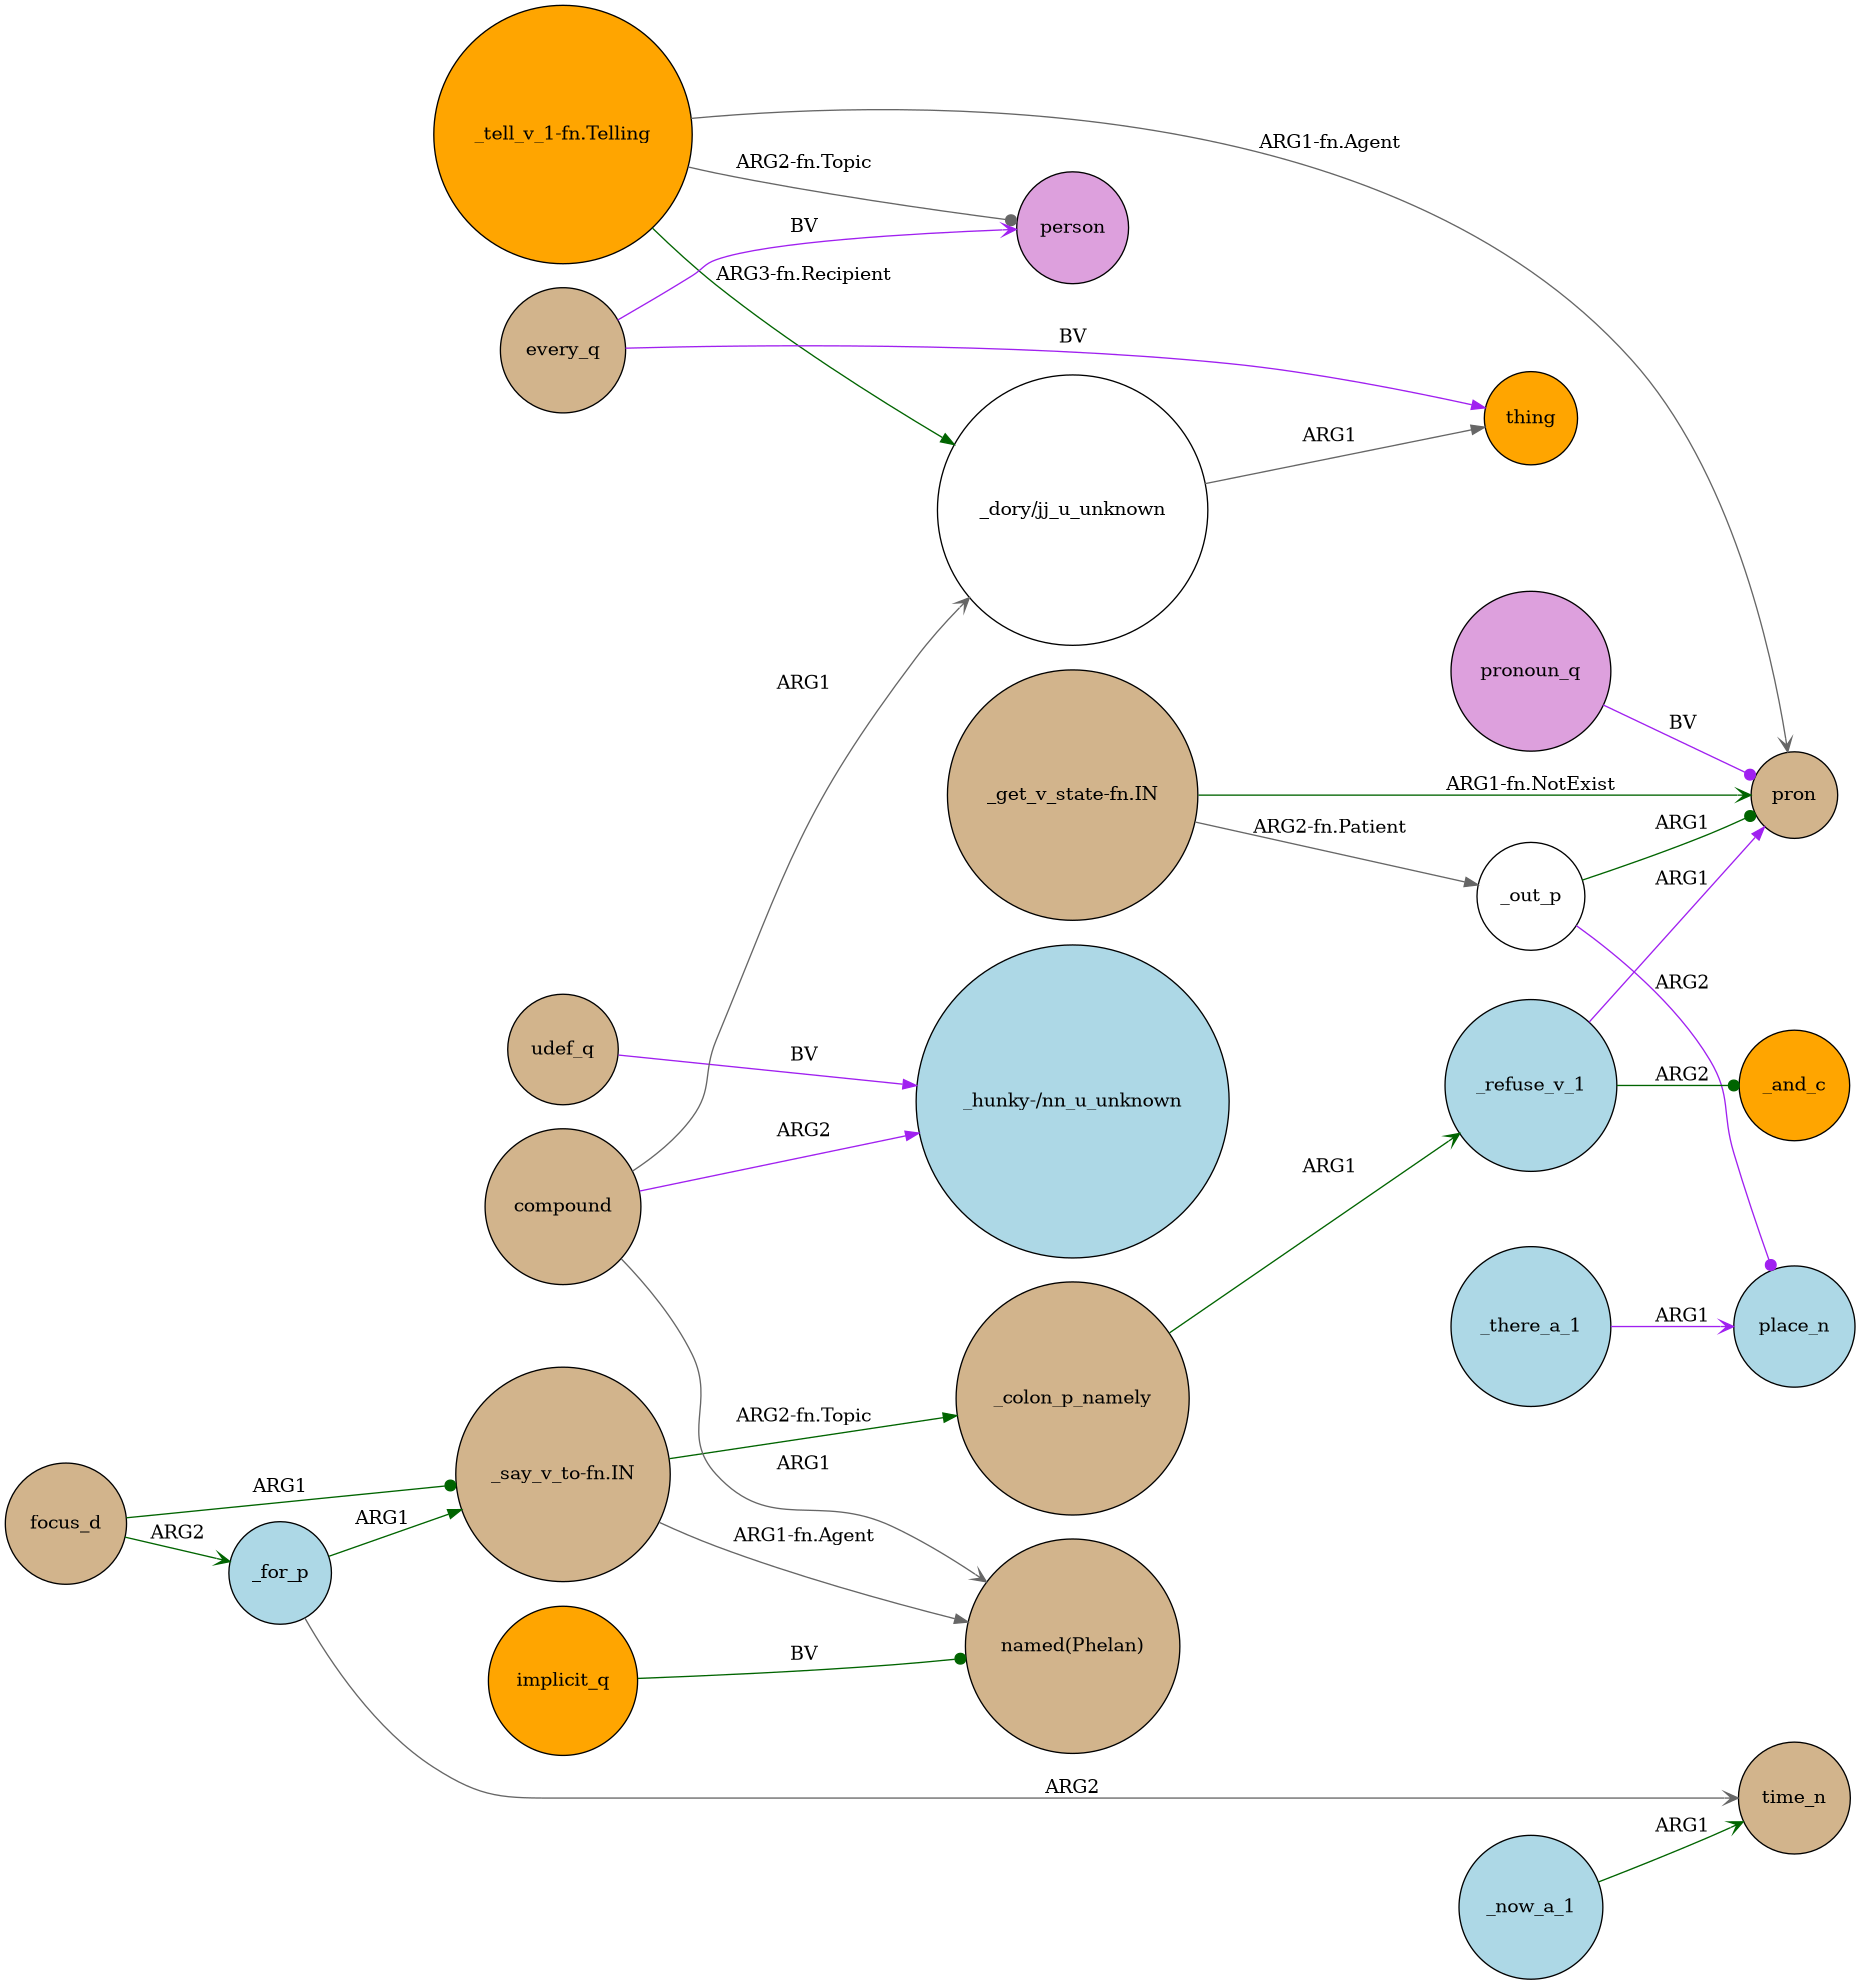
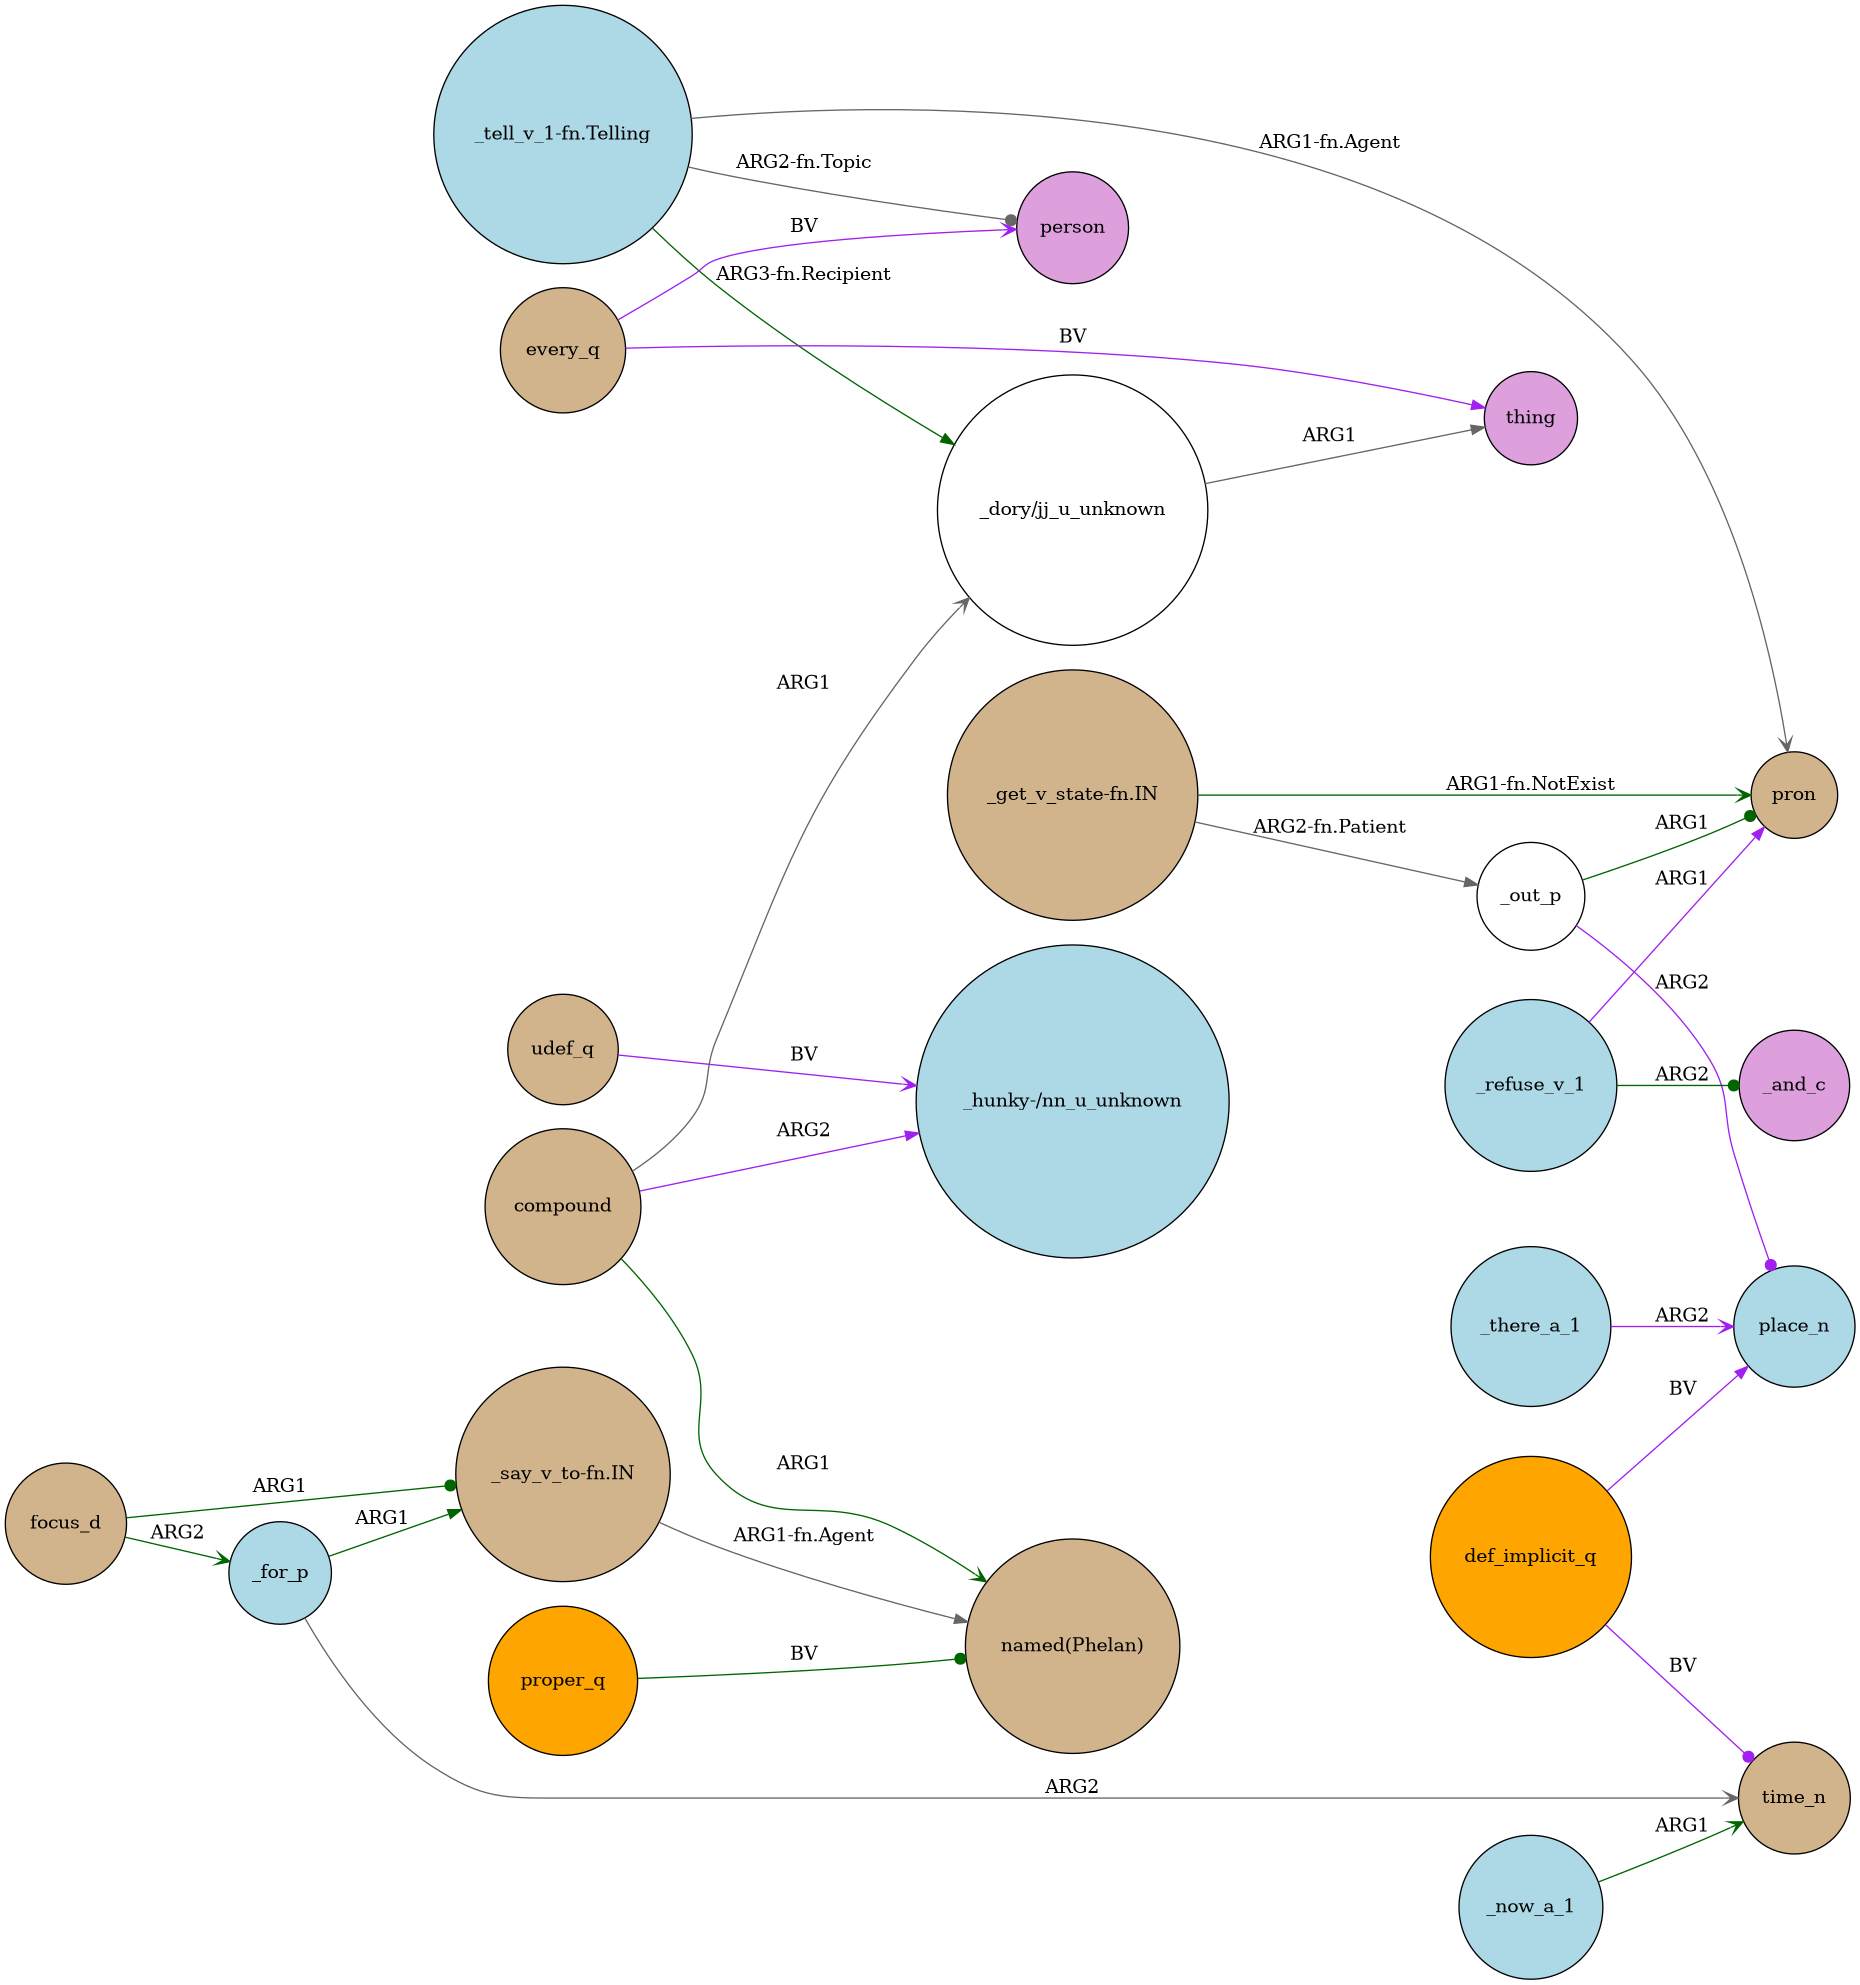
node "_tell_v_1-fn.Telling": fillcolor orange -> lightblue
node "thing": fillcolor orange -> plum
node "pronoun_q": removed
edge "udef_q" -> "_hunky-/nn_u_unknown": arrowhead normal -> vee
node "_and_c": fillcolor orange -> plum
edge "_there_a_1" -> "place_n": label "ARG1" -> "ARG2"
node "_colon_p_namely": removed
edge "compound" -> "named(Phelan)": color gray40 -> darkgreen
node "def_implicit_q": added
node "implicit_q": label "implicit_q" -> "proper_q"
